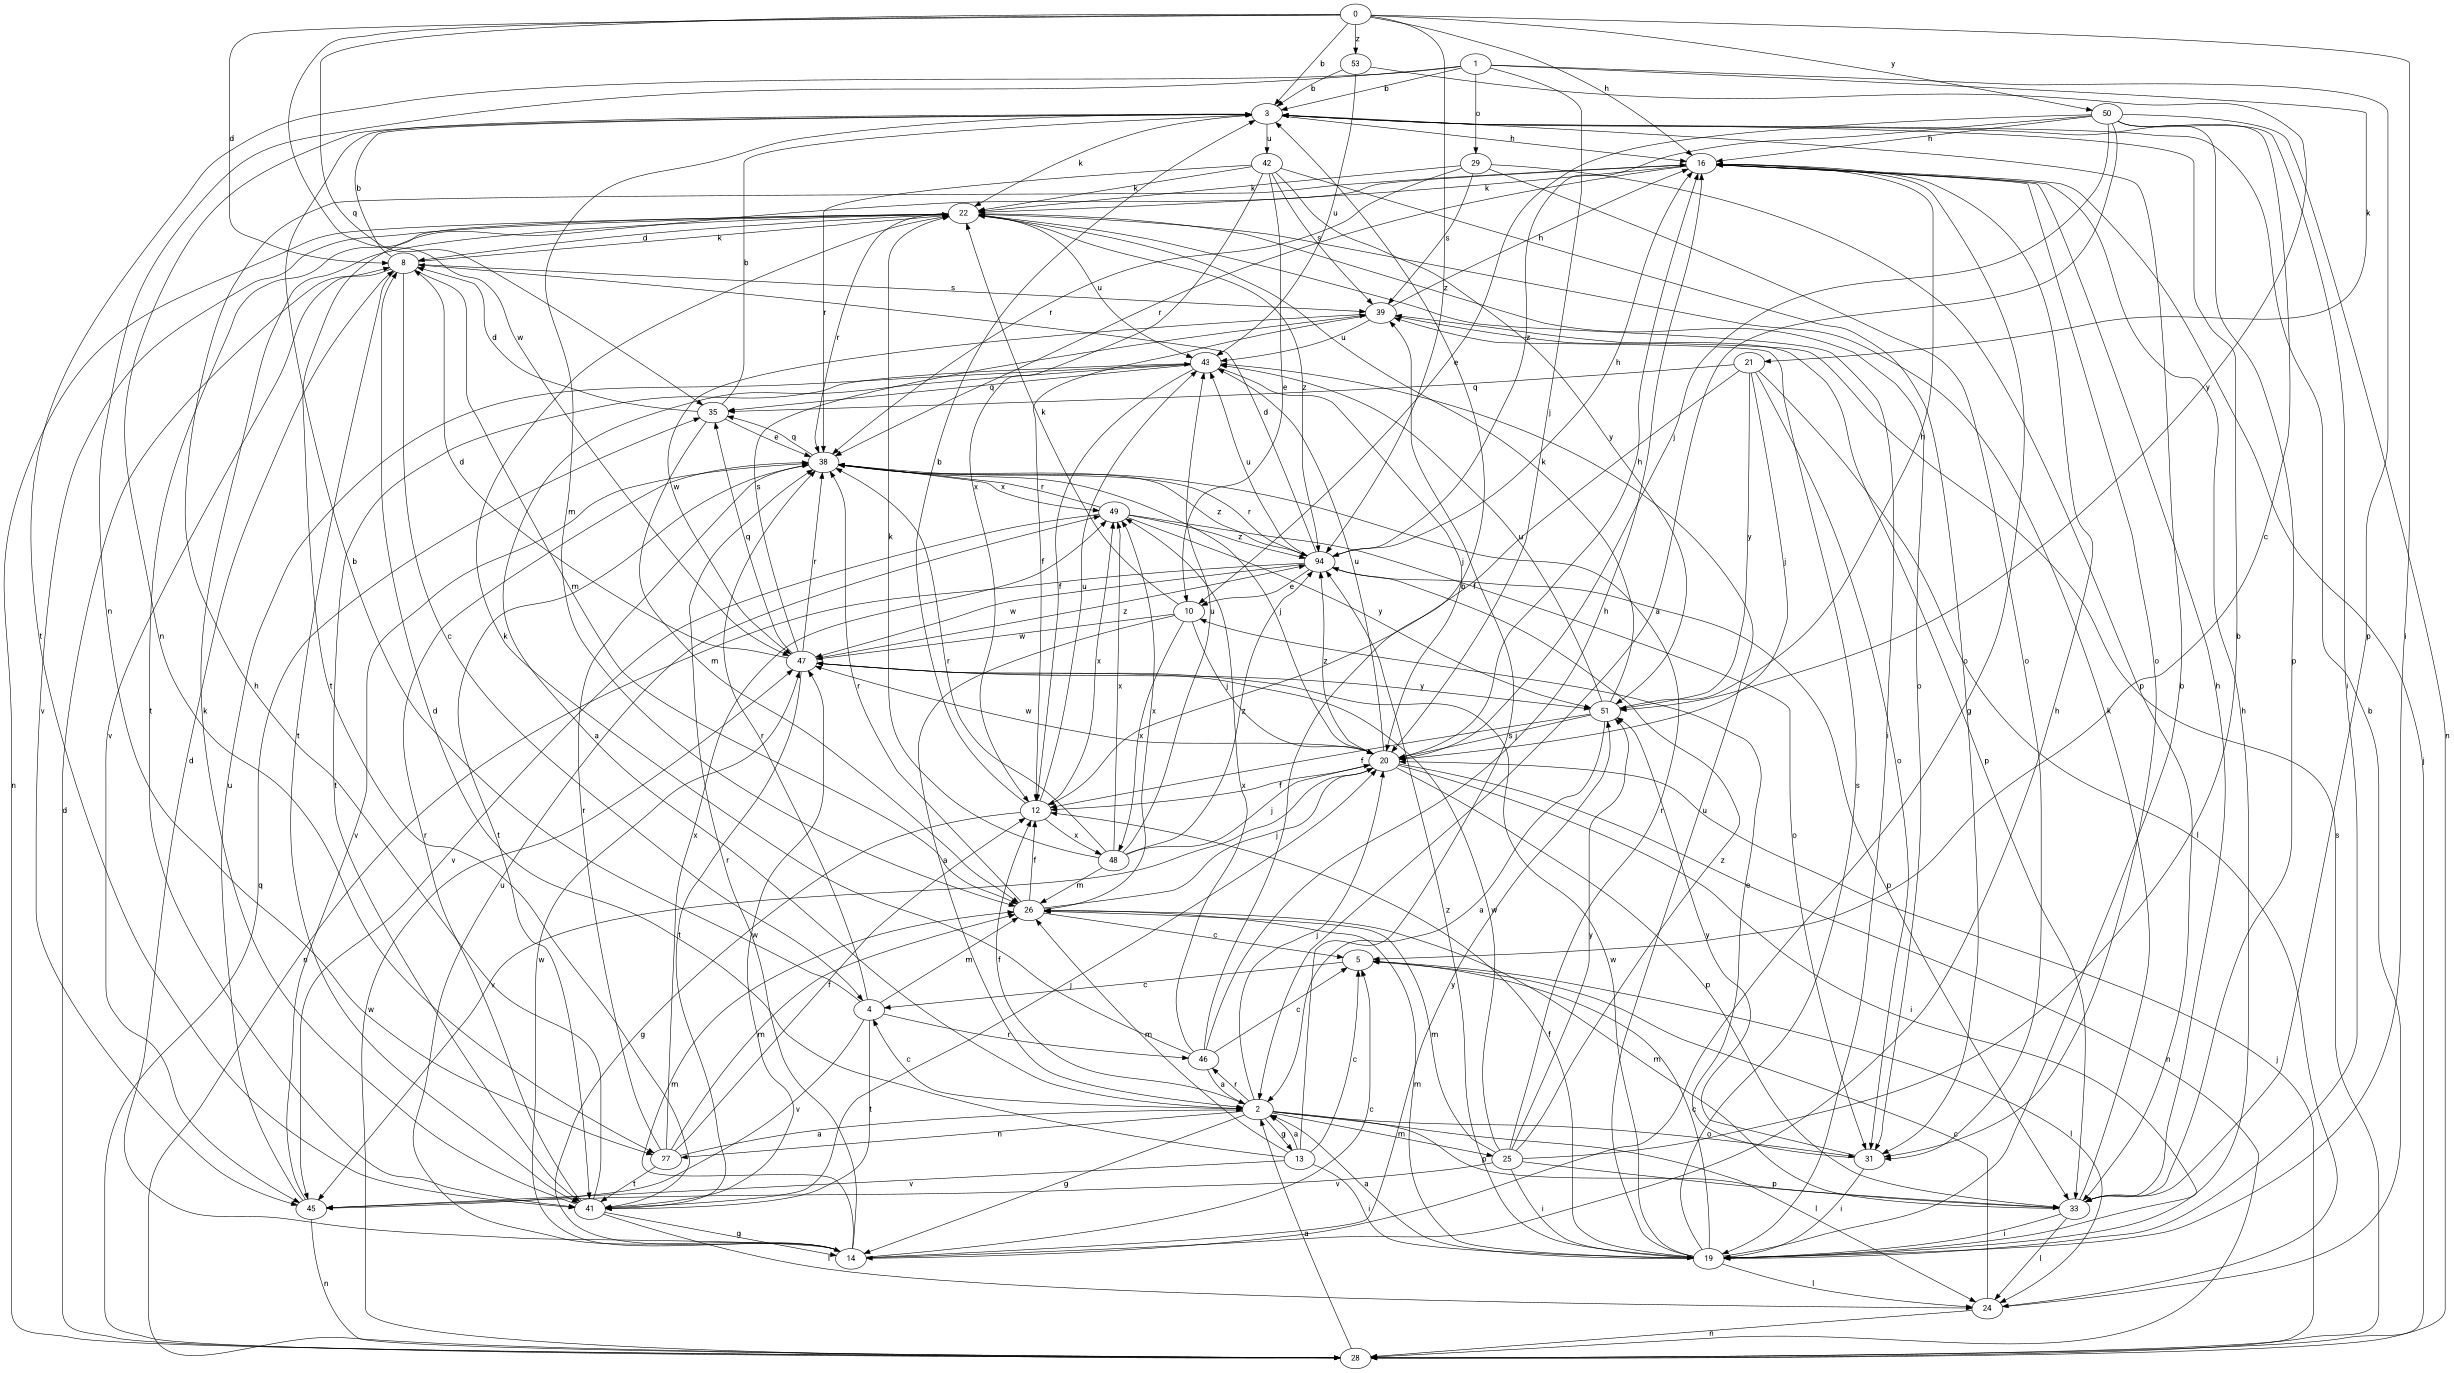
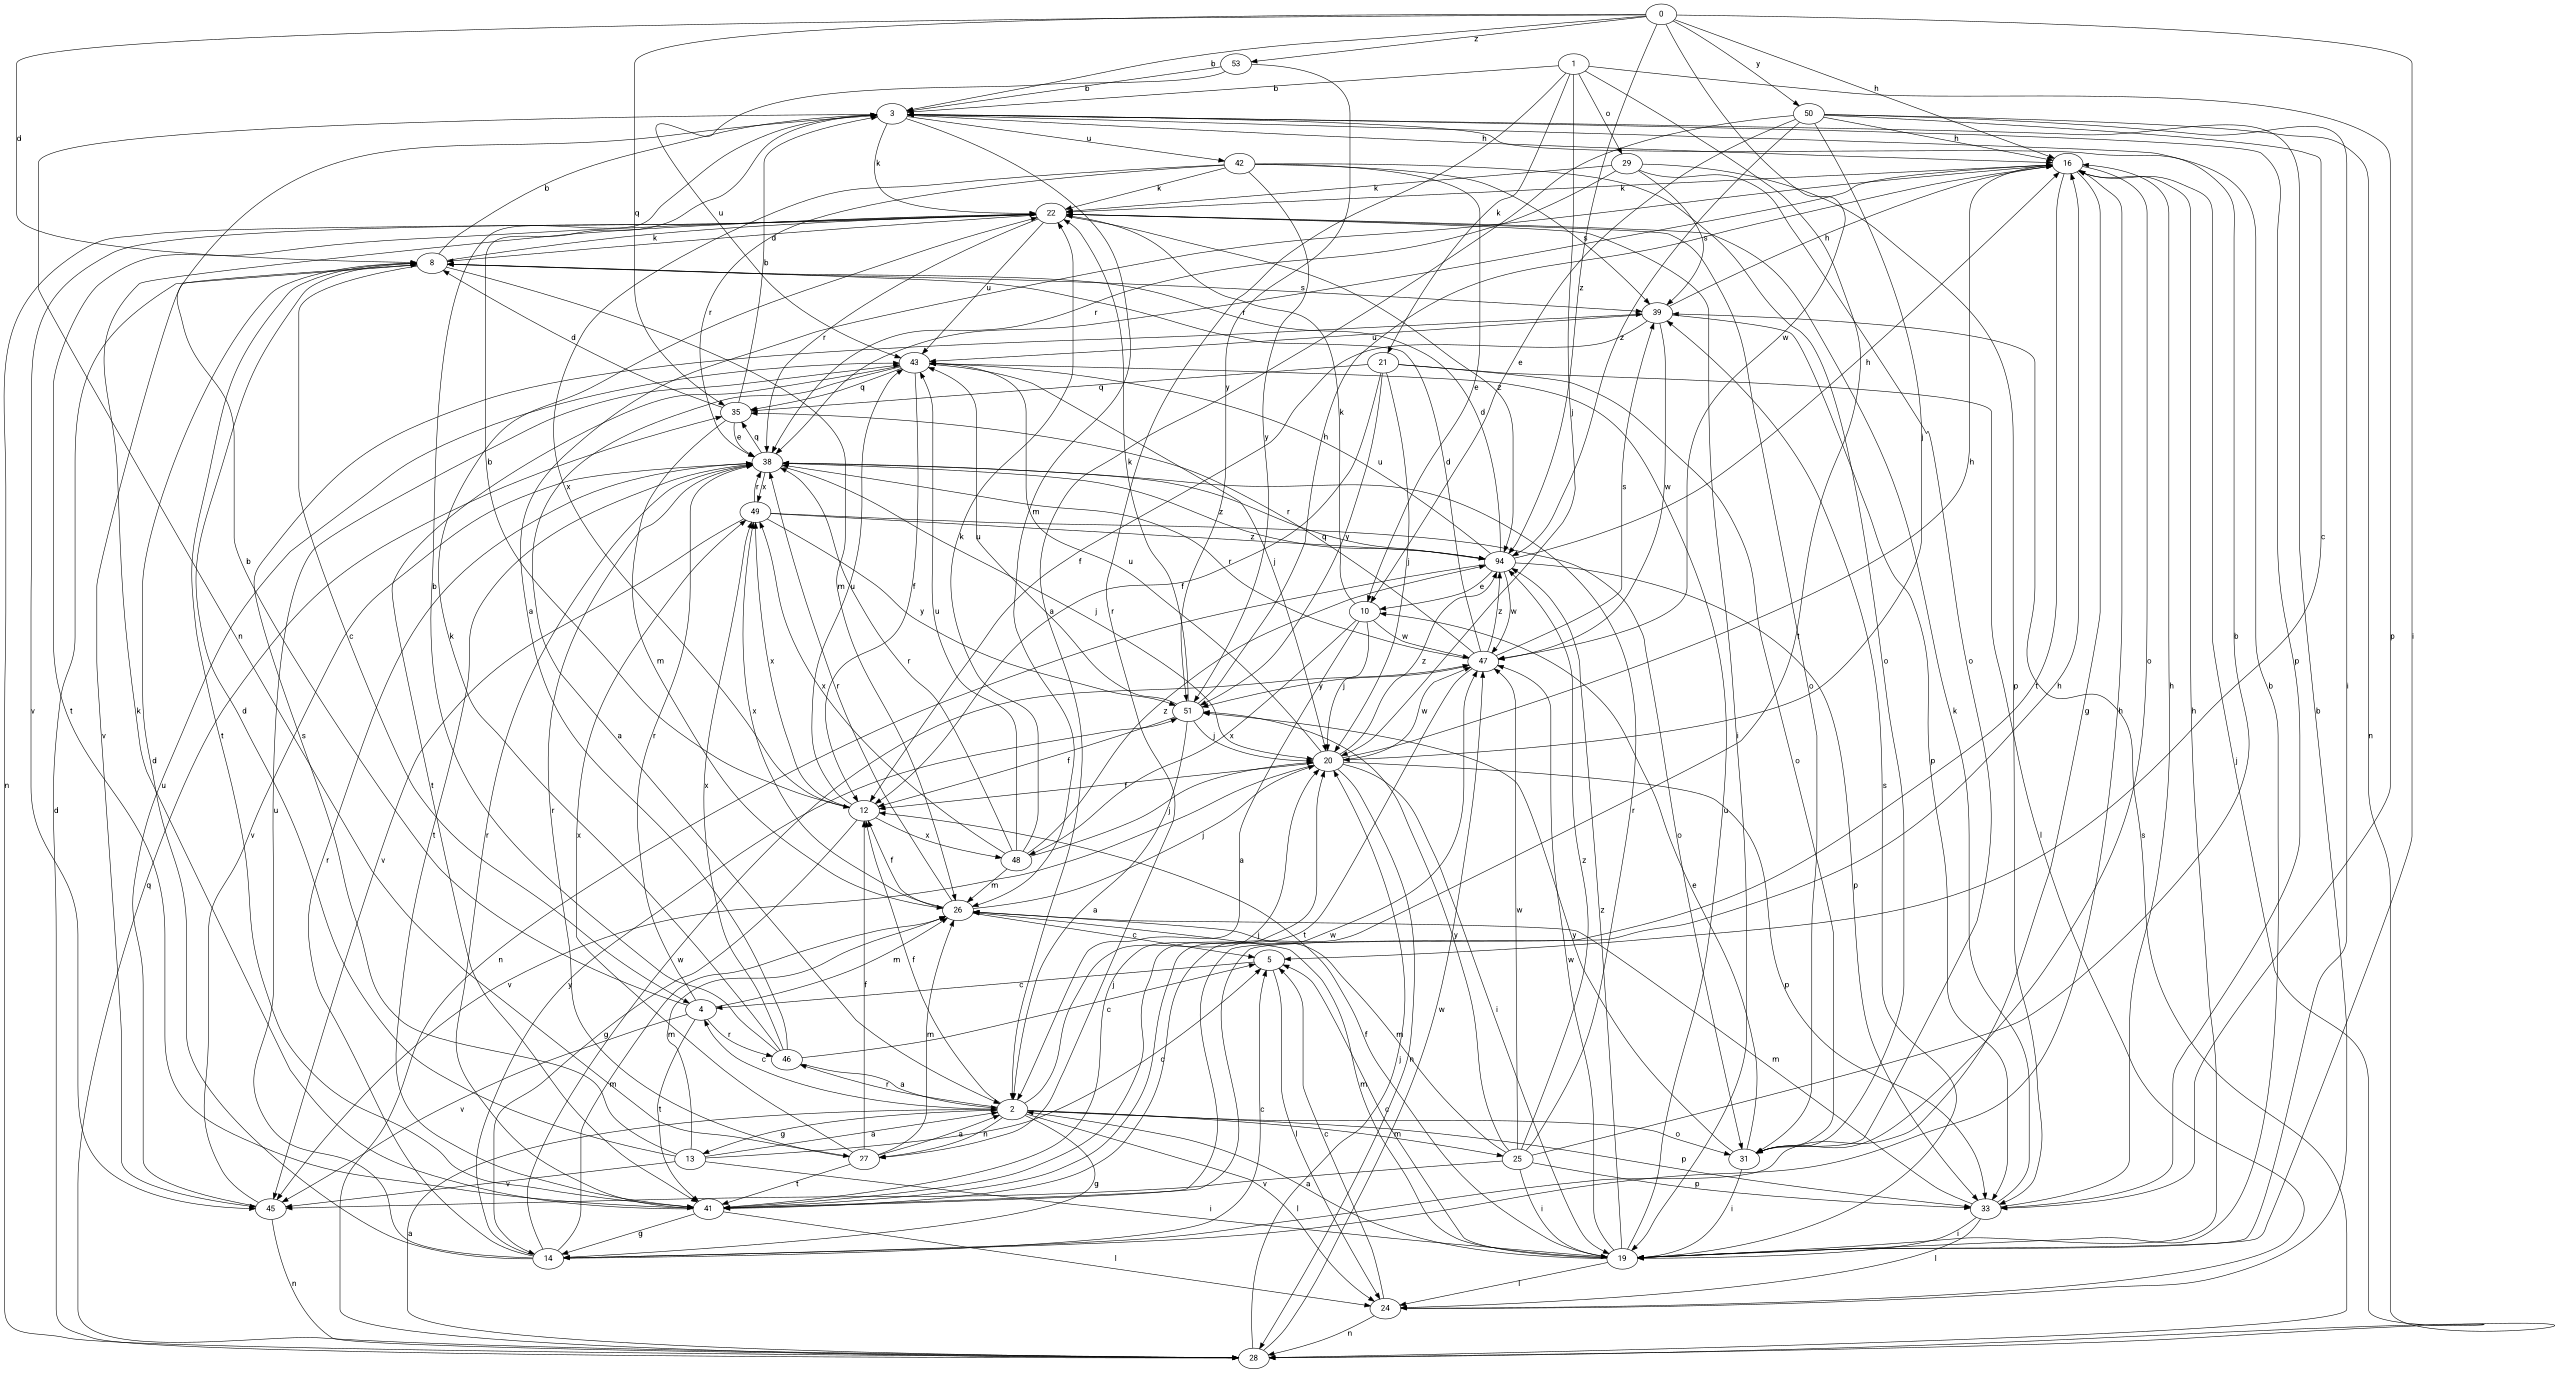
edge "1" -> "27": label "n" -> "r"
edge "46" -> "16": label "h" -> "a"
edge "14" -> "49": now "14" -> "43"
